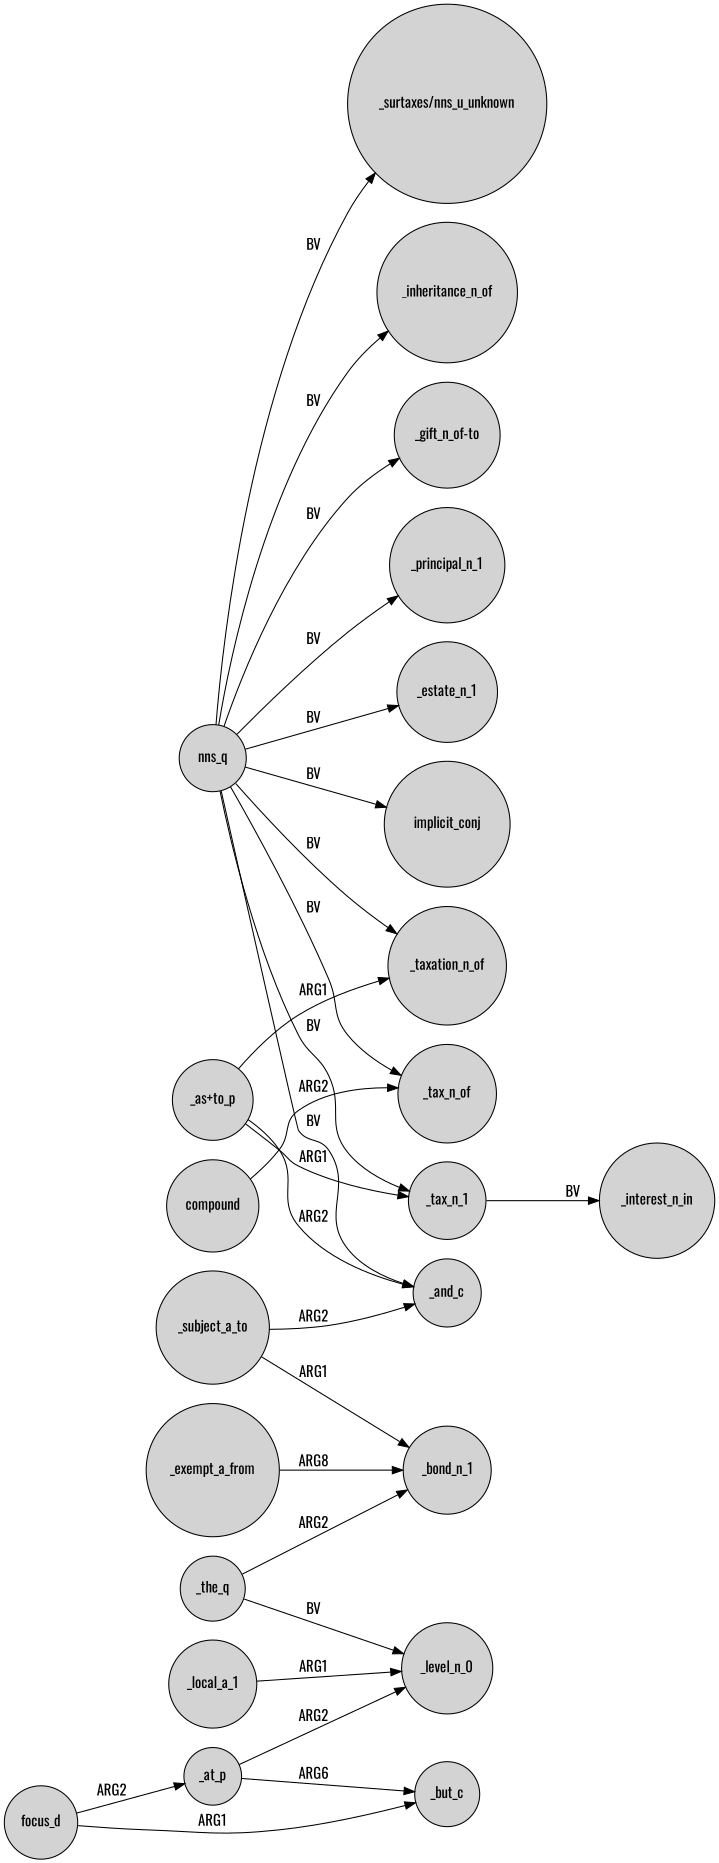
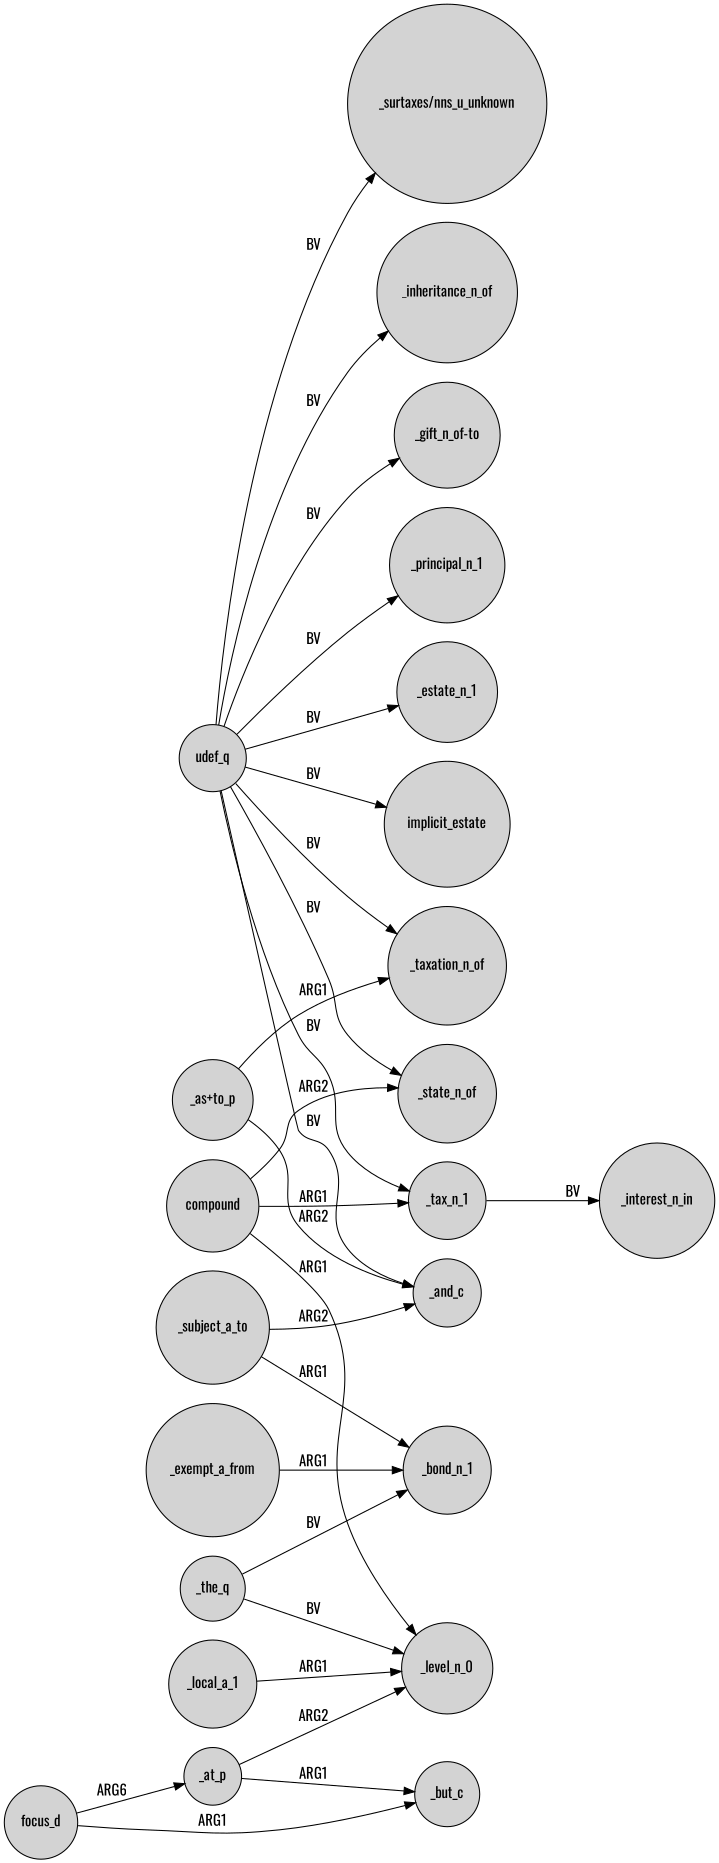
node "nns_q": label "nns_q" -> "udef_q"
node "implicit_conj": label "implicit_conj" -> "implicit_estate"
node "_tax_n_of": label "_tax_n_of" -> "_state_n_of"
edge "_as+to_p" -> "_tax_n_1": now "compound" -> "_tax_n_1"
edge "compound" -> "_level_n_0": added, label "ARG1"
edge "_exempt_a_from" -> "_bond_n_1": label "ARG8" -> "ARG1"
edge "_the_q" -> "_bond_n_1": label "ARG2" -> "BV"
edge "_at_p" -> "_but_c": label "ARG6" -> "ARG1"
edge "focus_d" -> "_at_p": label "ARG2" -> "ARG6"
